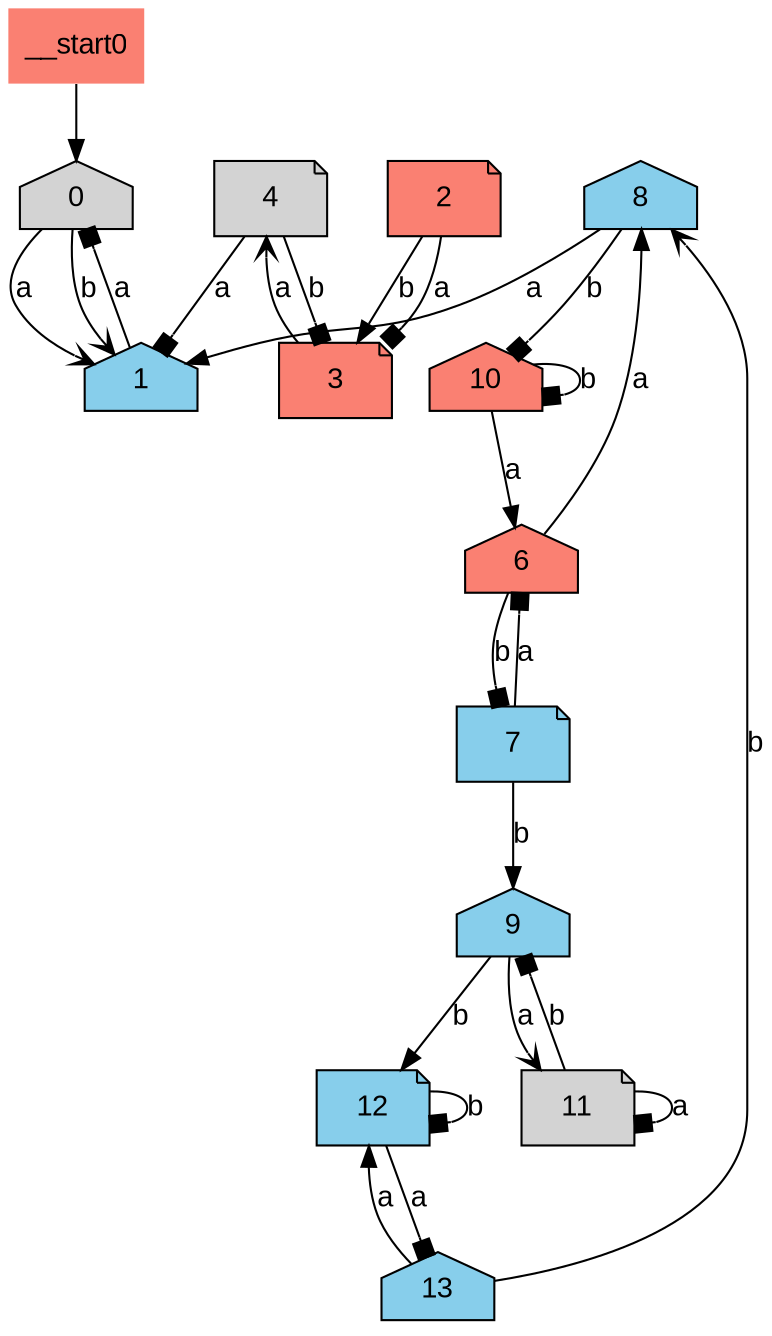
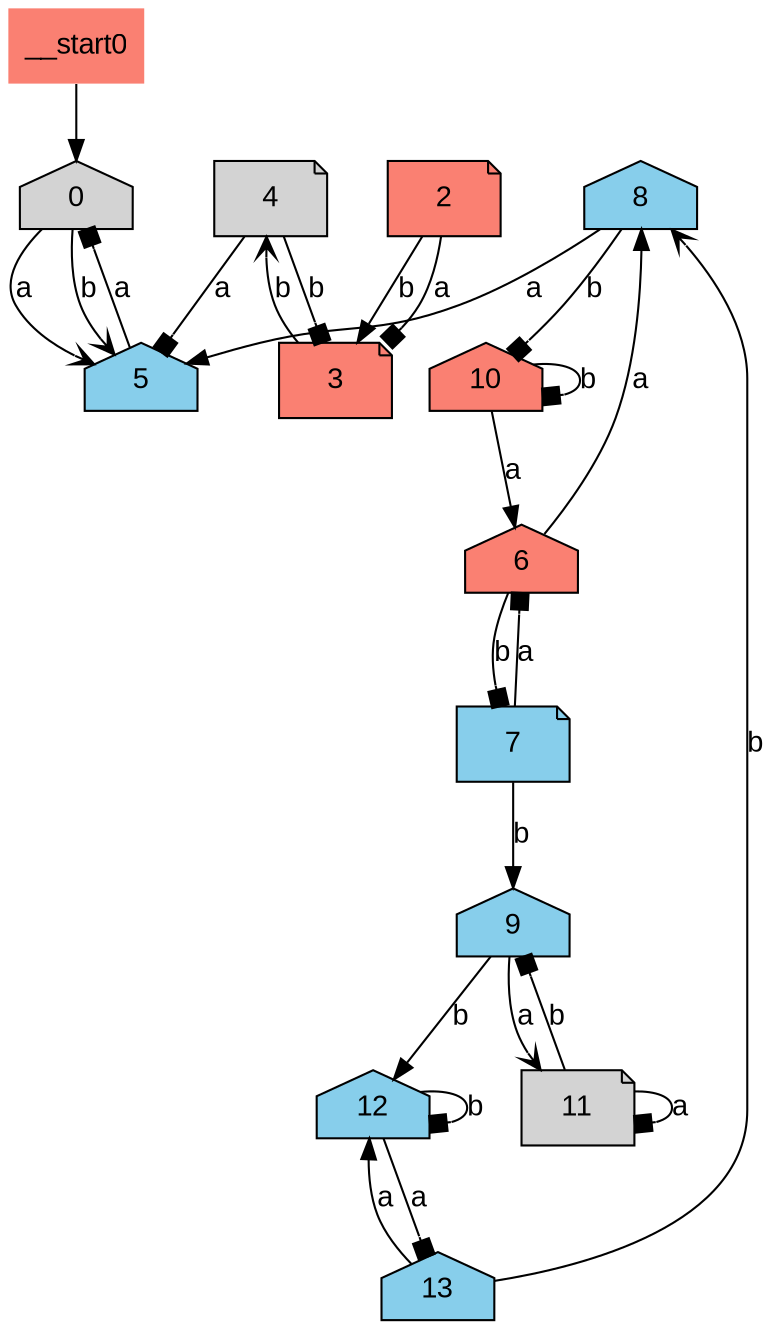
edge "3" -> "4": label "a" -> "b"
node "1": label "1" -> "5"
node "12": shape note -> house
